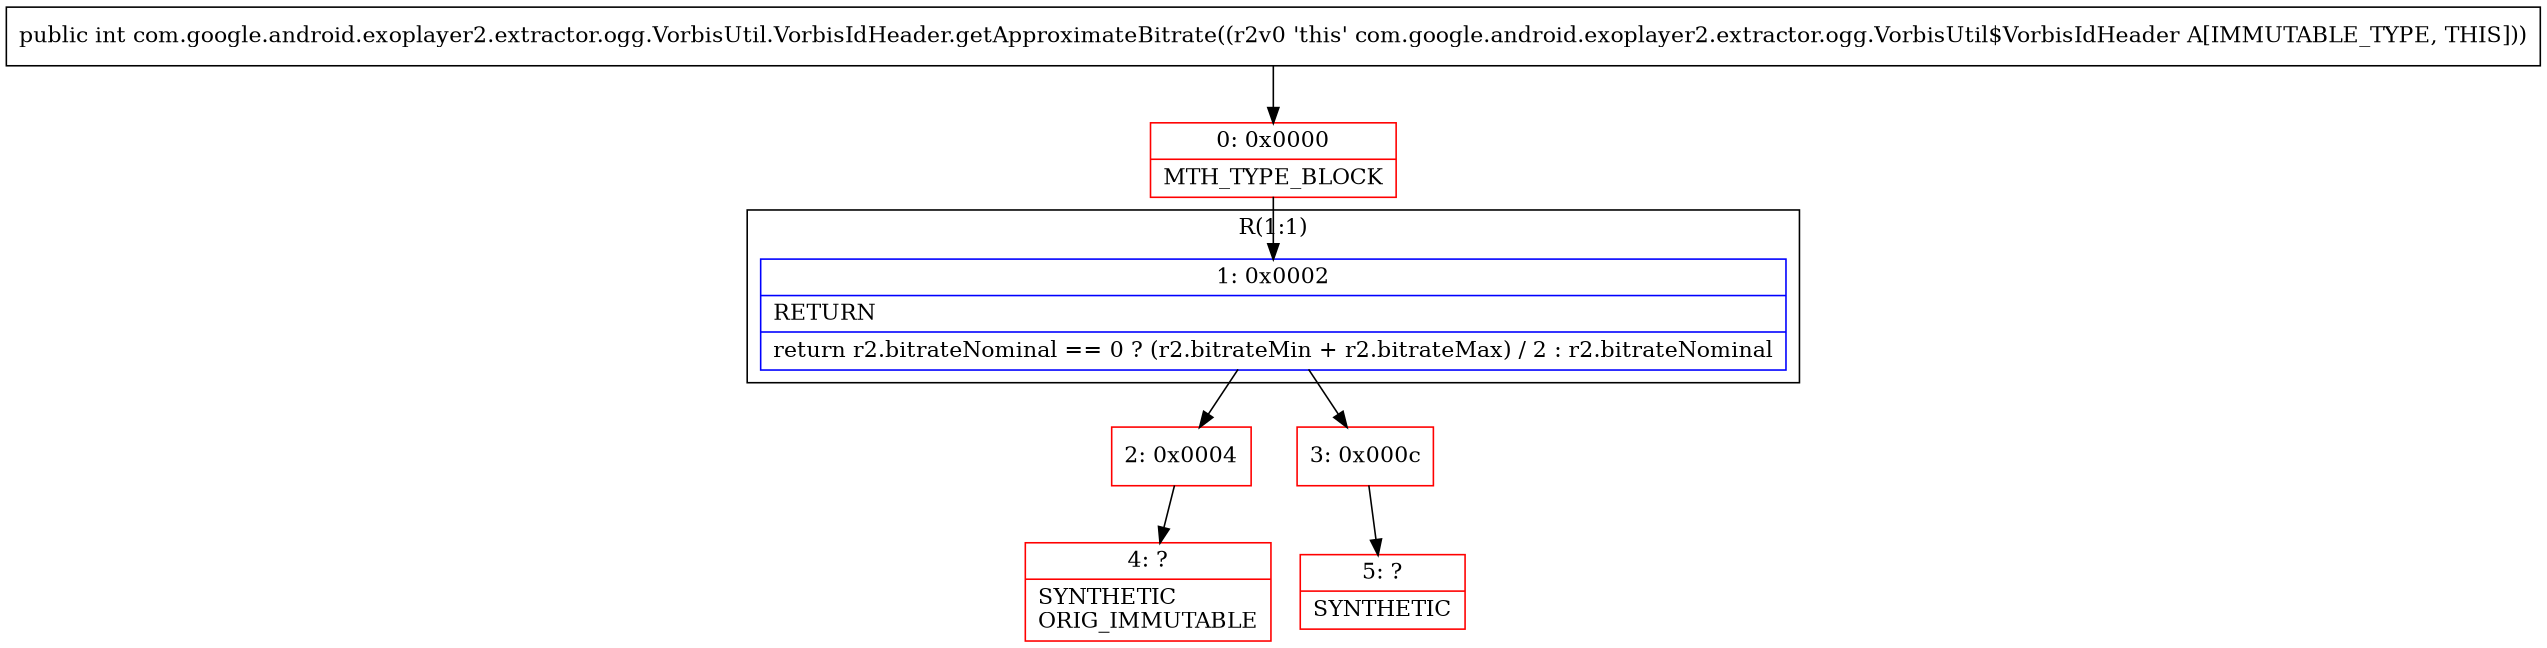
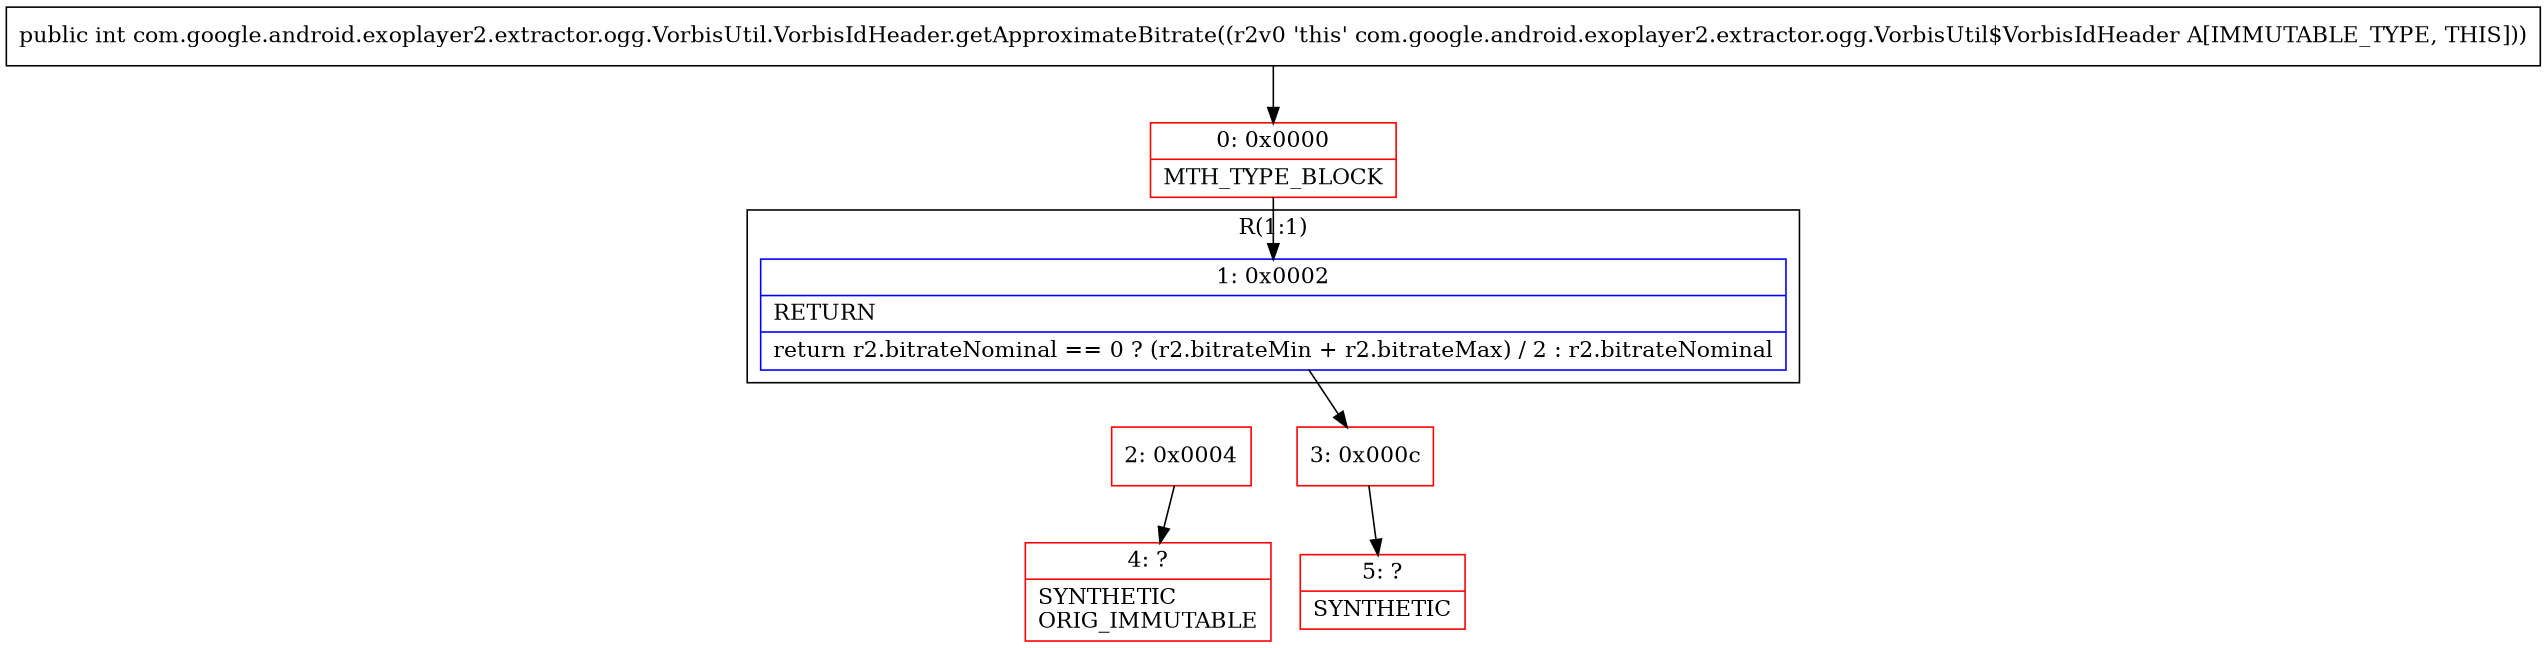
edge "1: 0x0002" -> "2: 0x0004": removed
